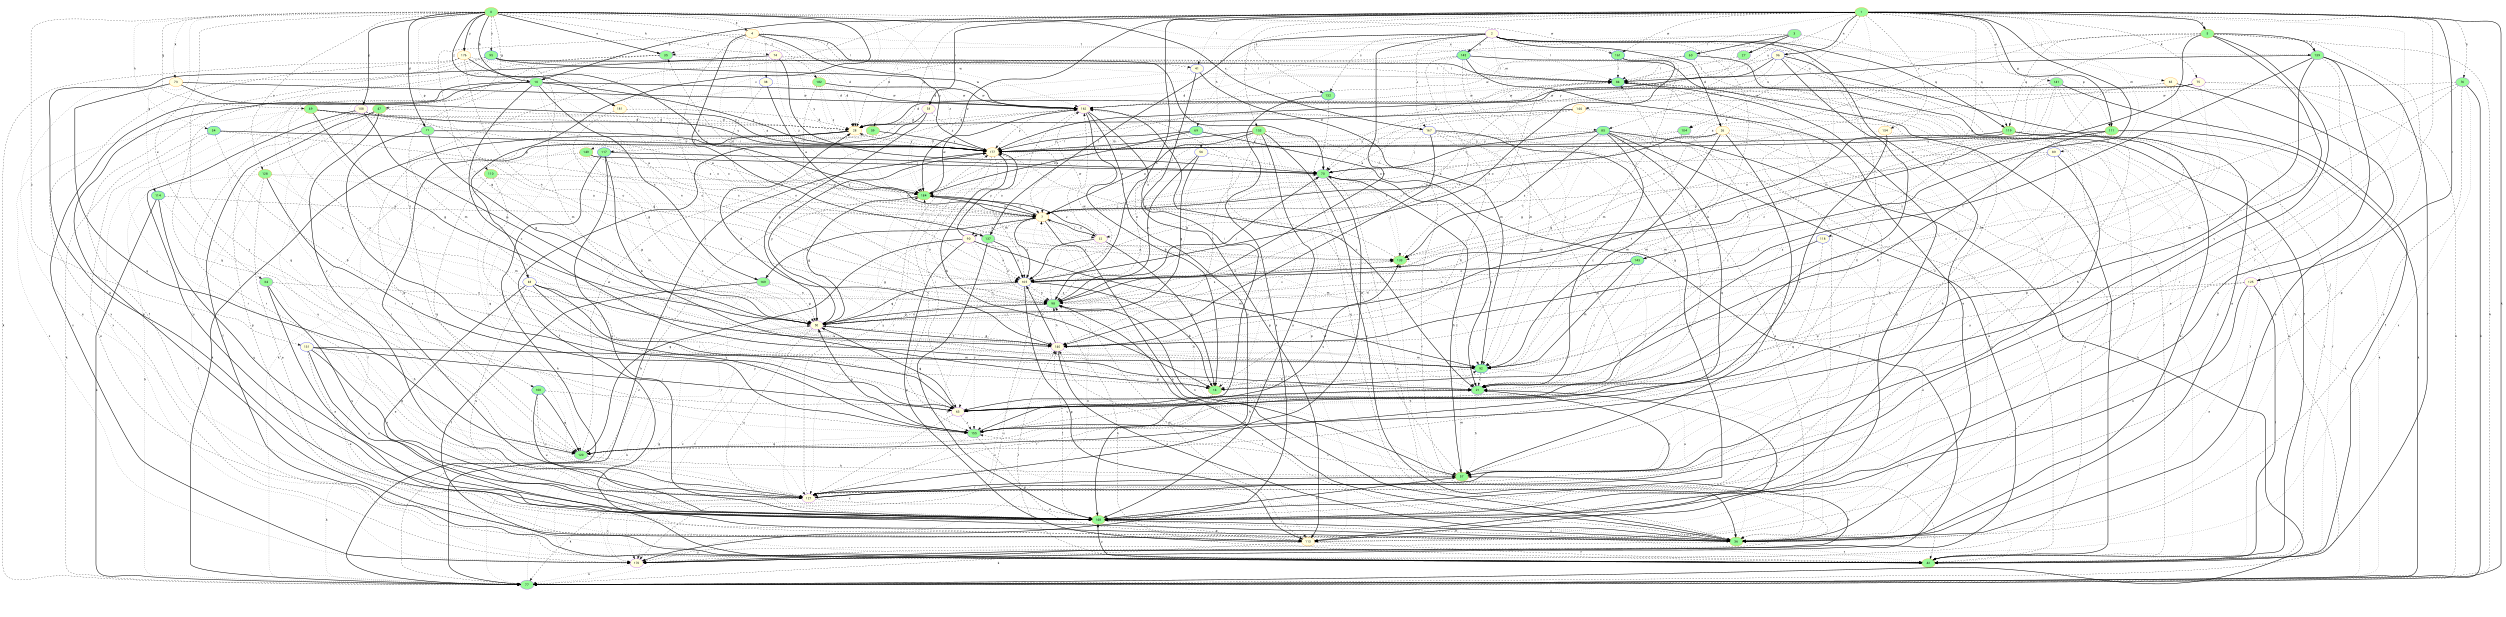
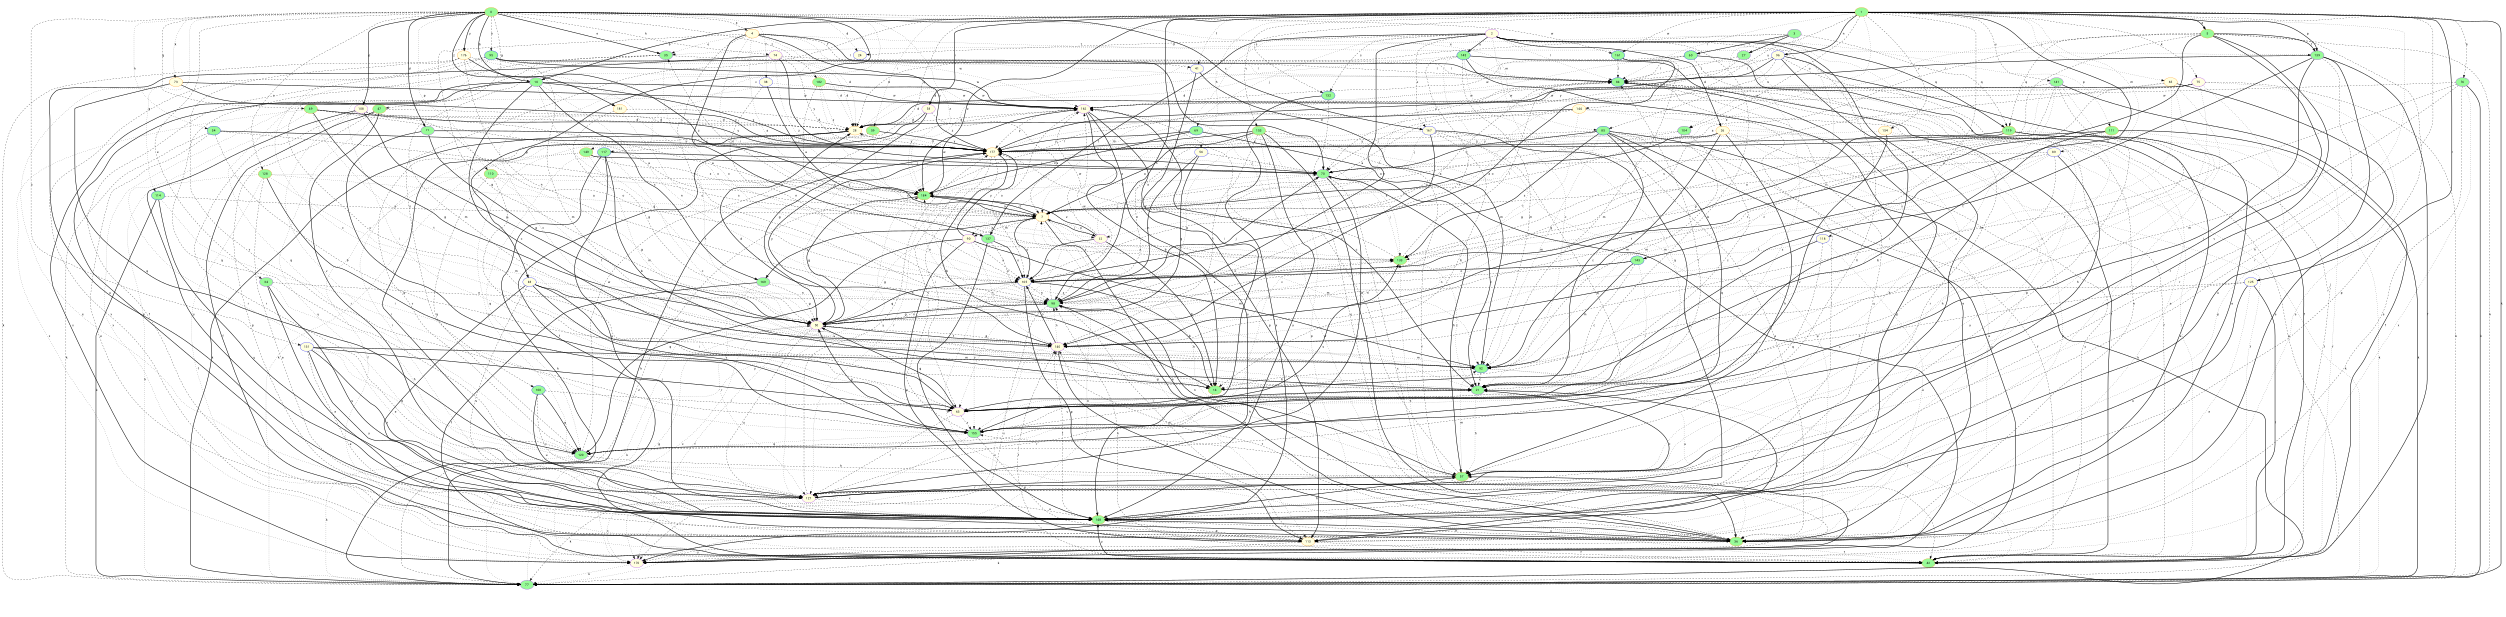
edge "1" -> "111": now "1" -> "139"
node "24": added
edge "74" -> "177": style dotted -> dashed
node "125": color purple -> blue
